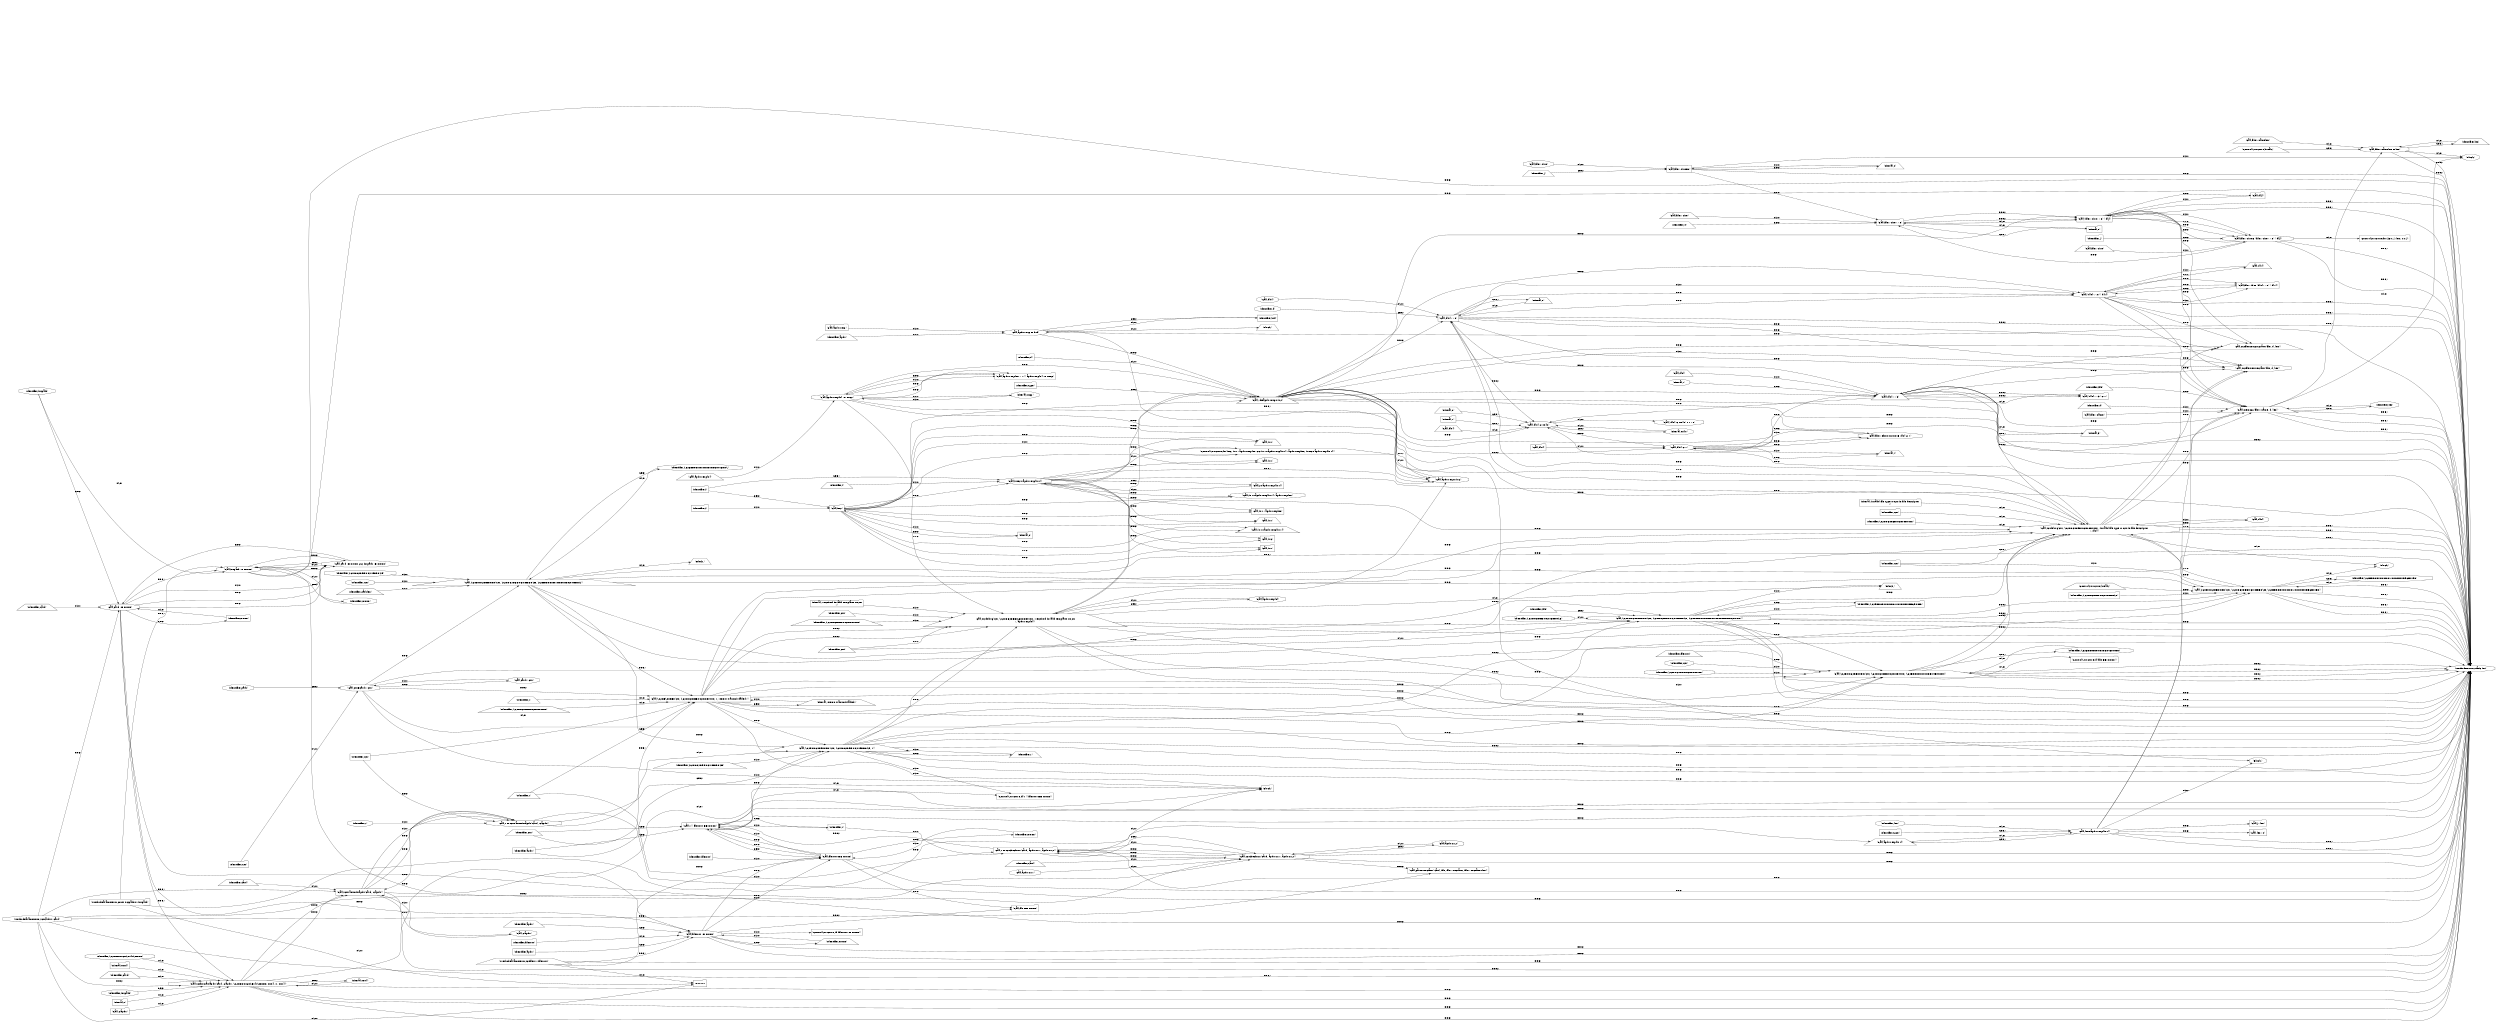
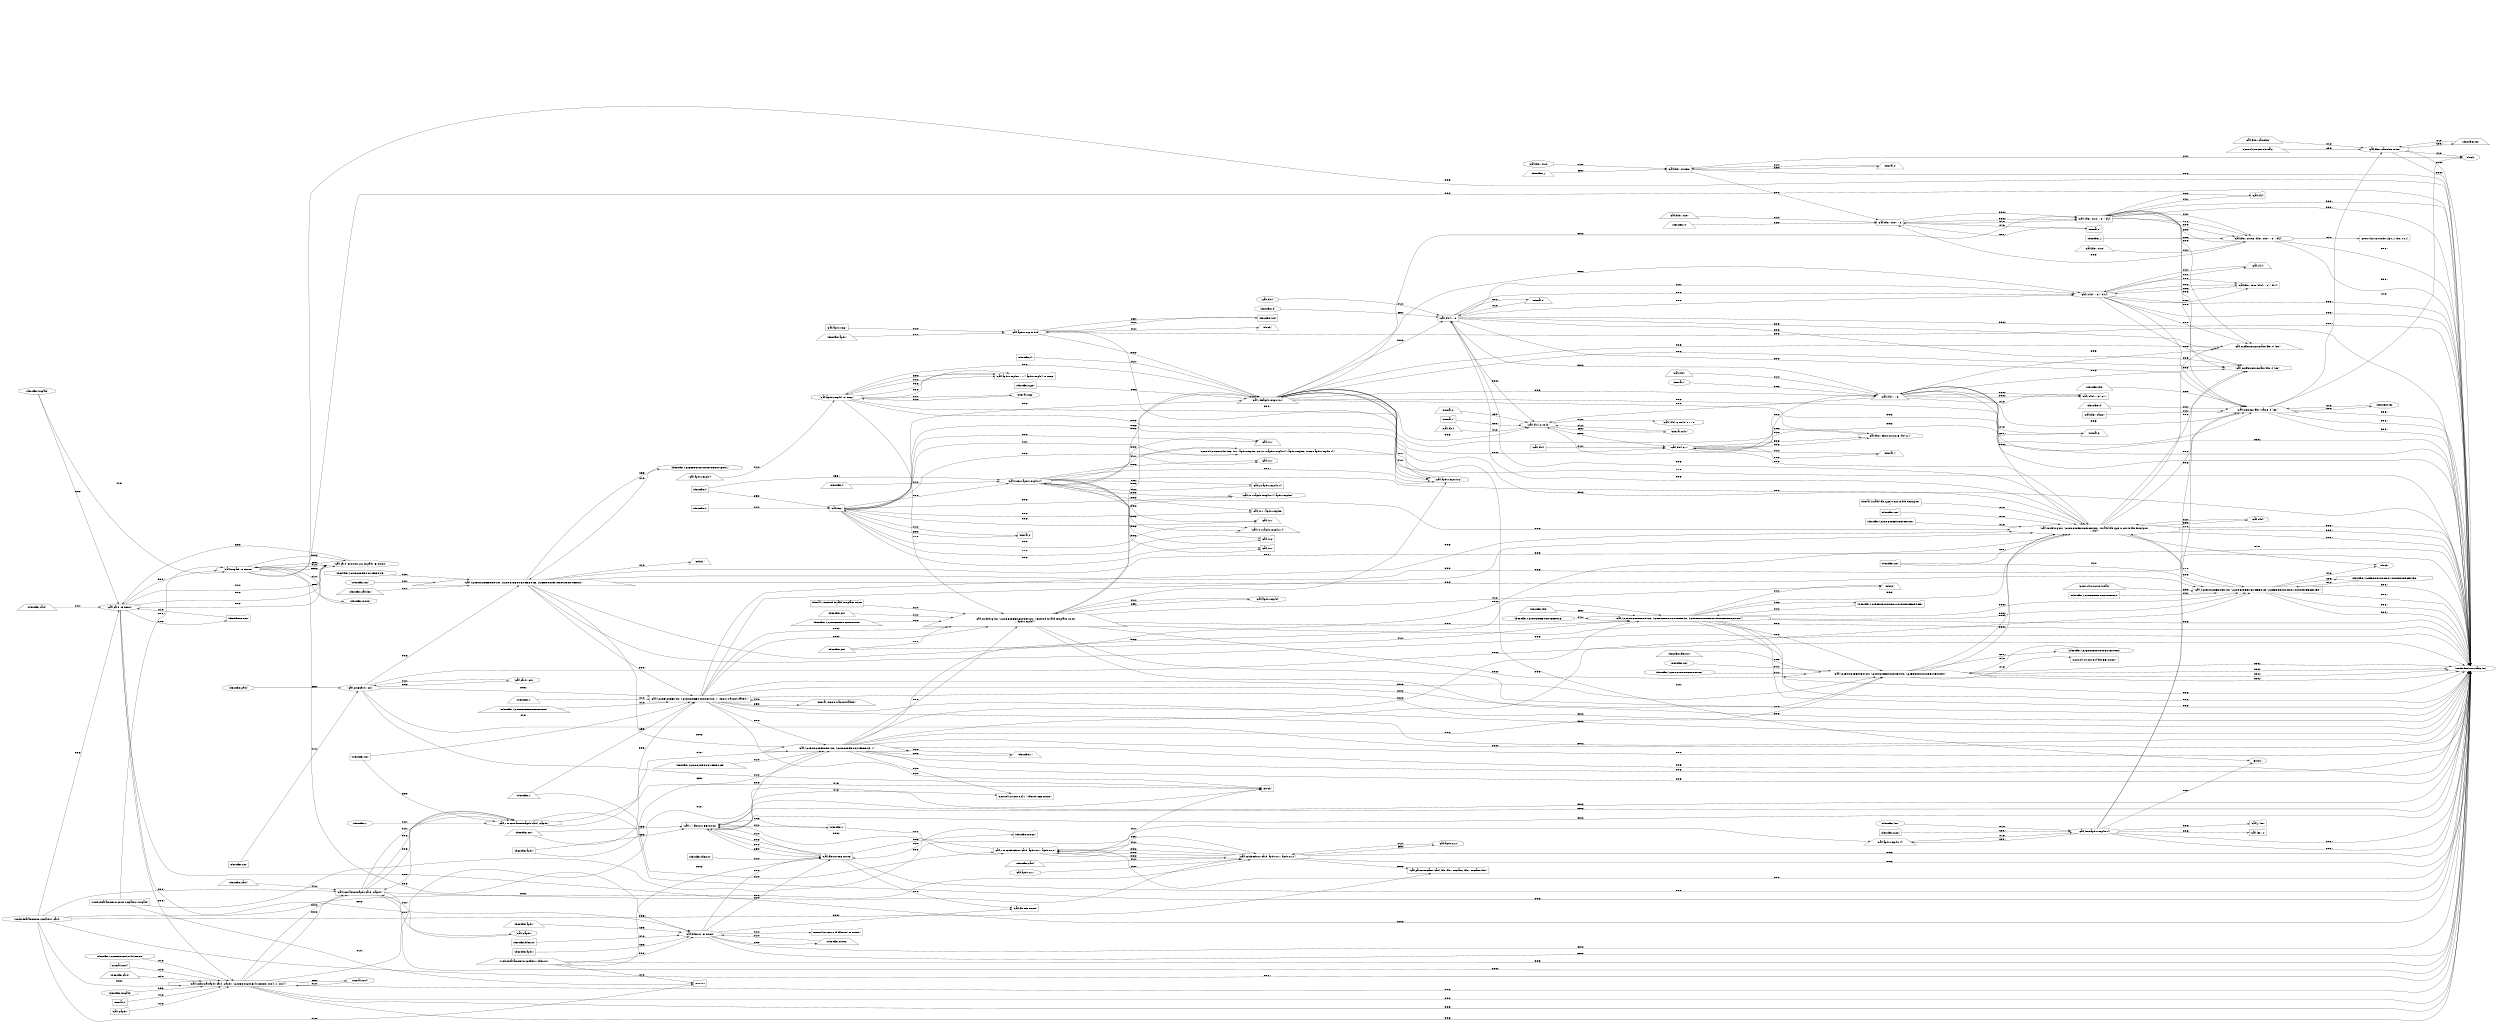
edge "(Call,*d=apdu.resp+i+2)" -> "(Call,sc_file_set_sec_attr(file, d, len))": label "AST: " -> "DDG: "
node "(Call,card != NULL)": label "(Call,card != NULL)" -> "(Call,card != APDU)"
